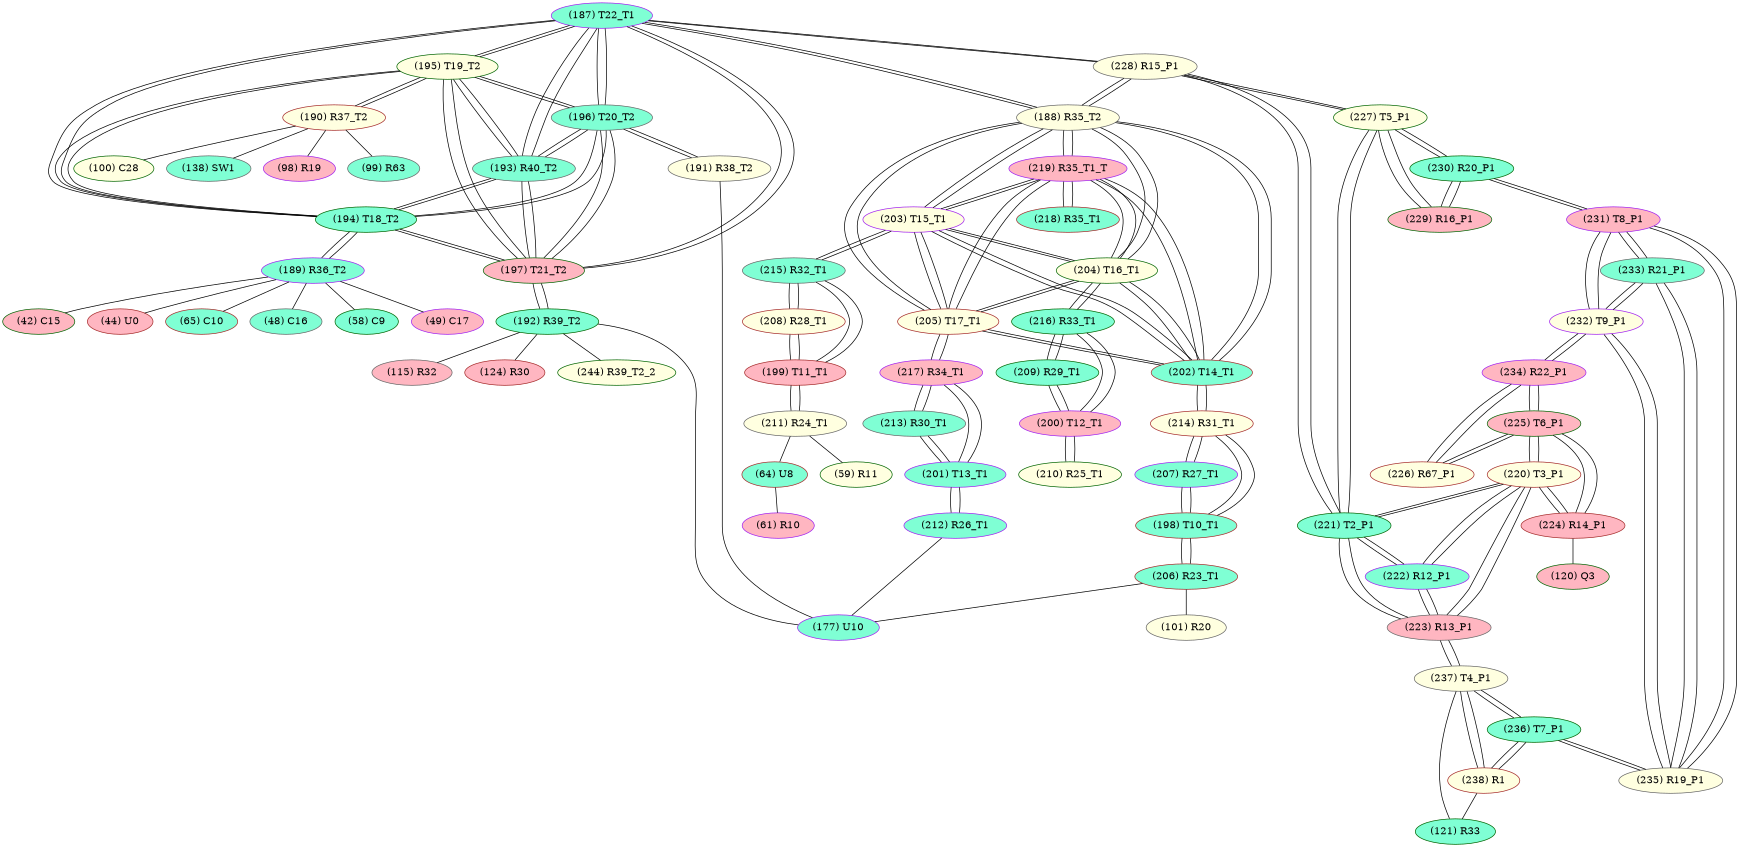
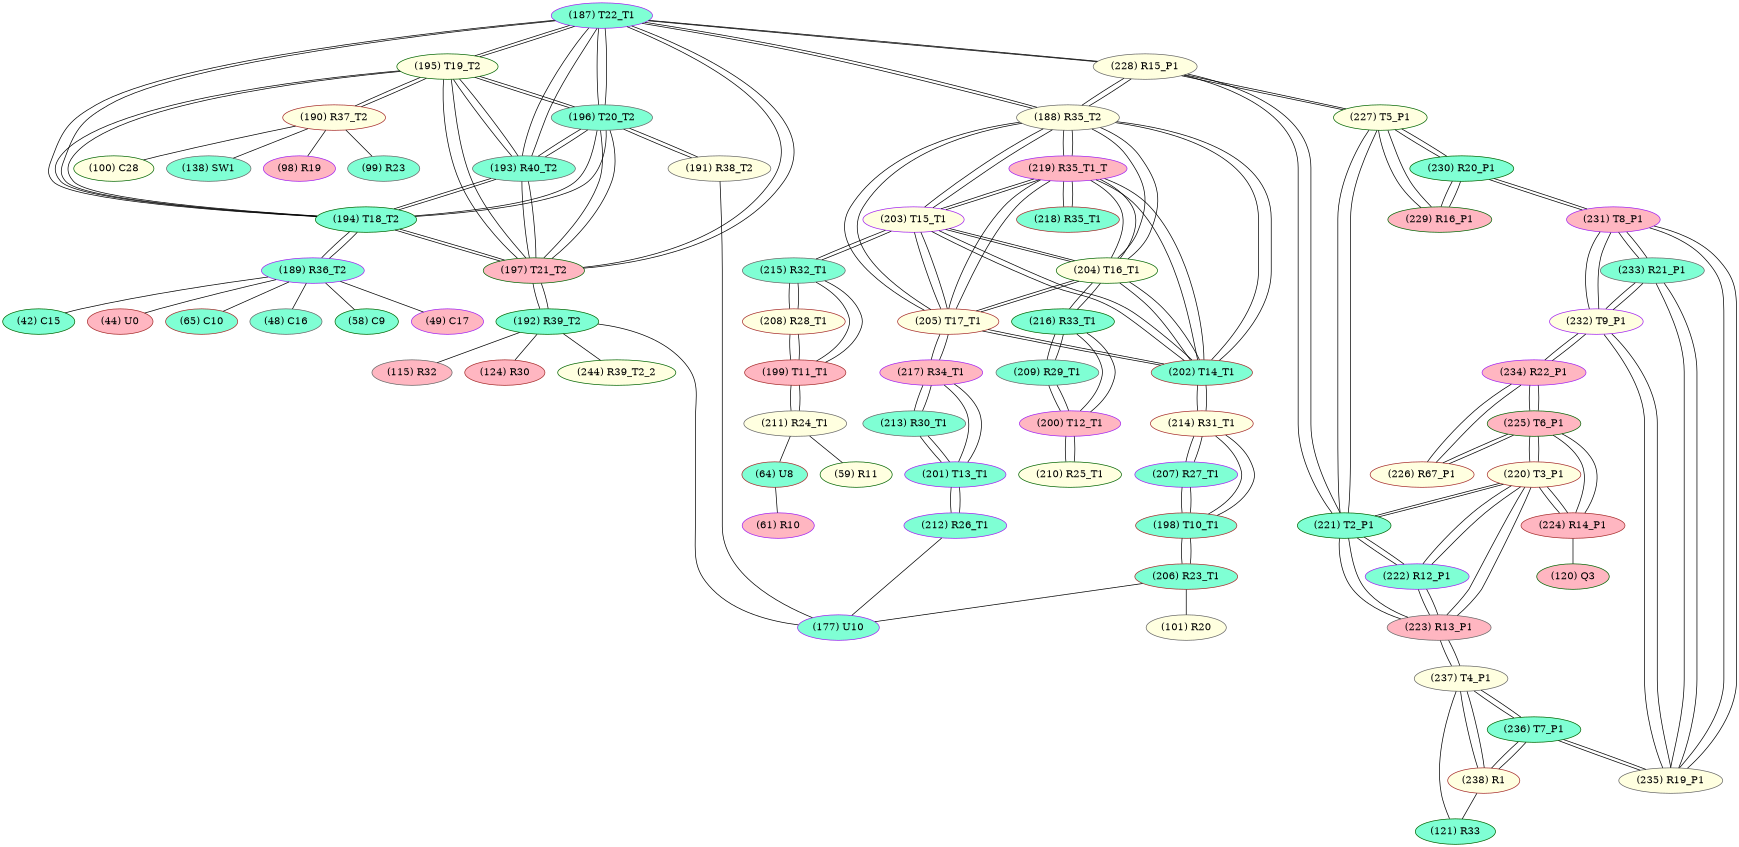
node "(99) R63": label "(99) R63" -> "(99) R23"
node "(42) C15": fillcolor lightpink -> aquamarine
node "(209) R29_T1": color darkgreen -> gray40
